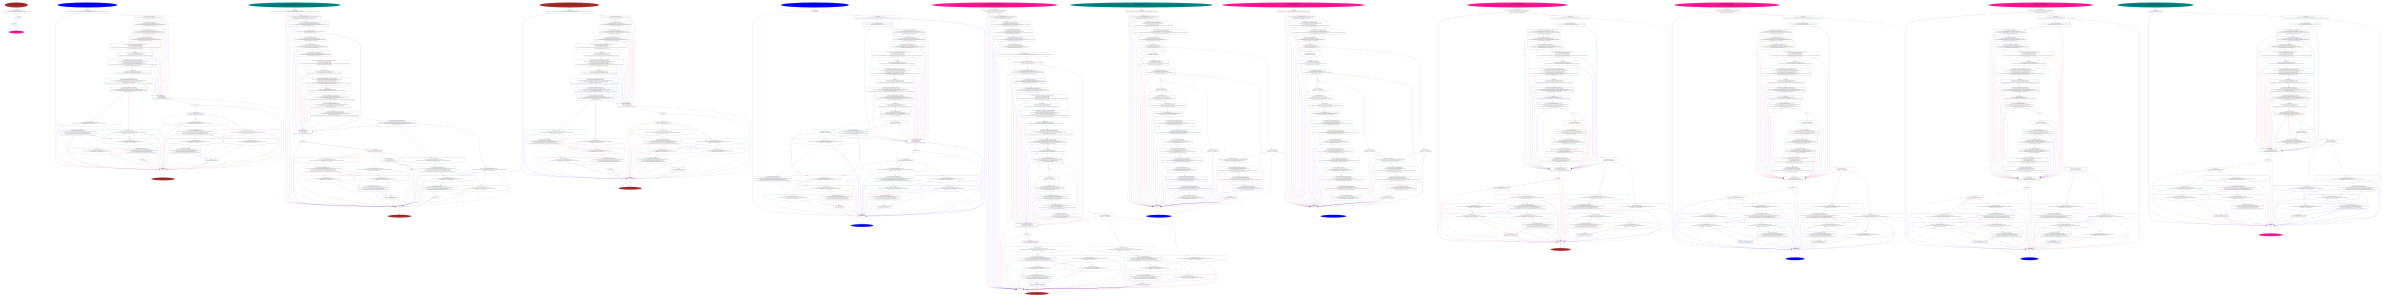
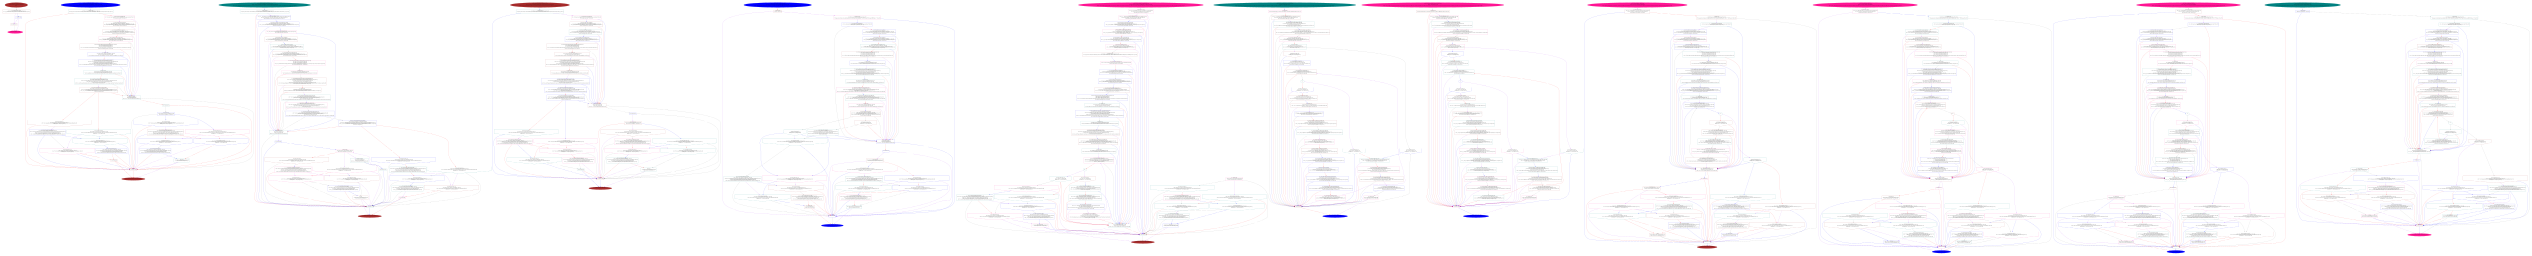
node "45:  Finally branch": removed
